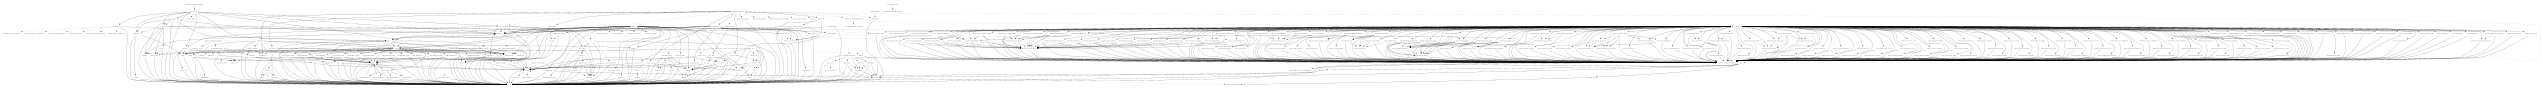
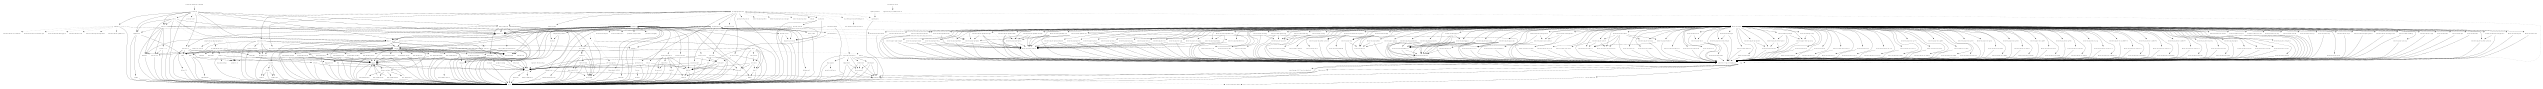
node "kernel-module-configfs": added
